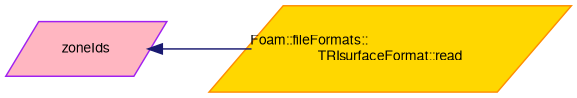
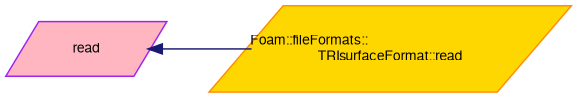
node "zoneIds": label "zoneIds" -> "read"
